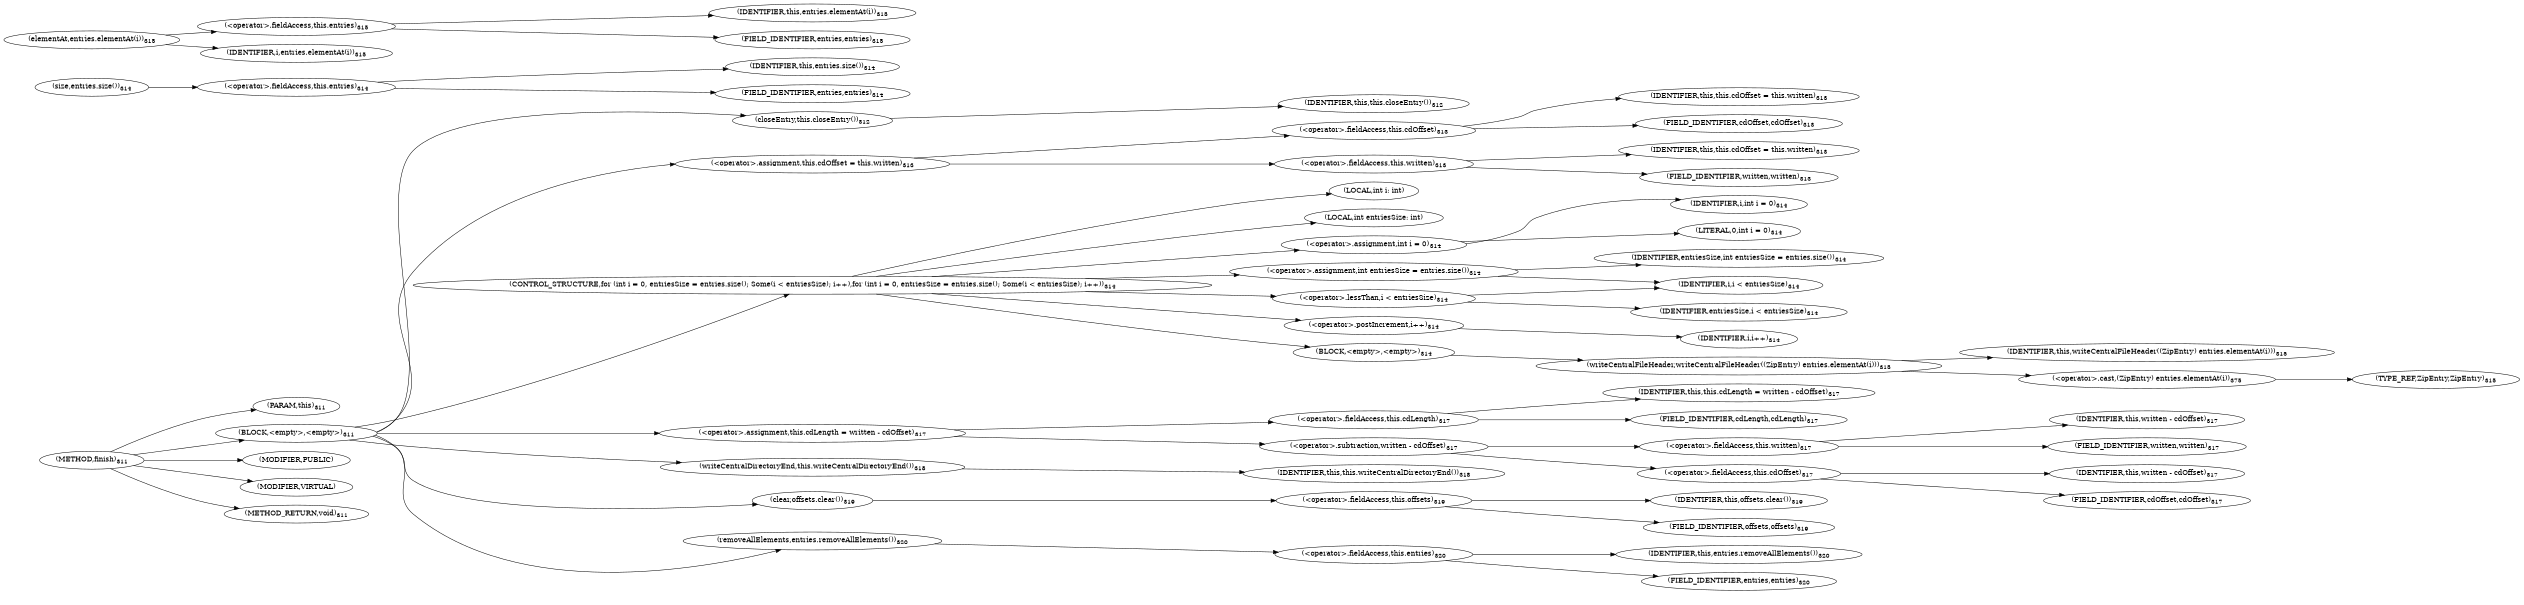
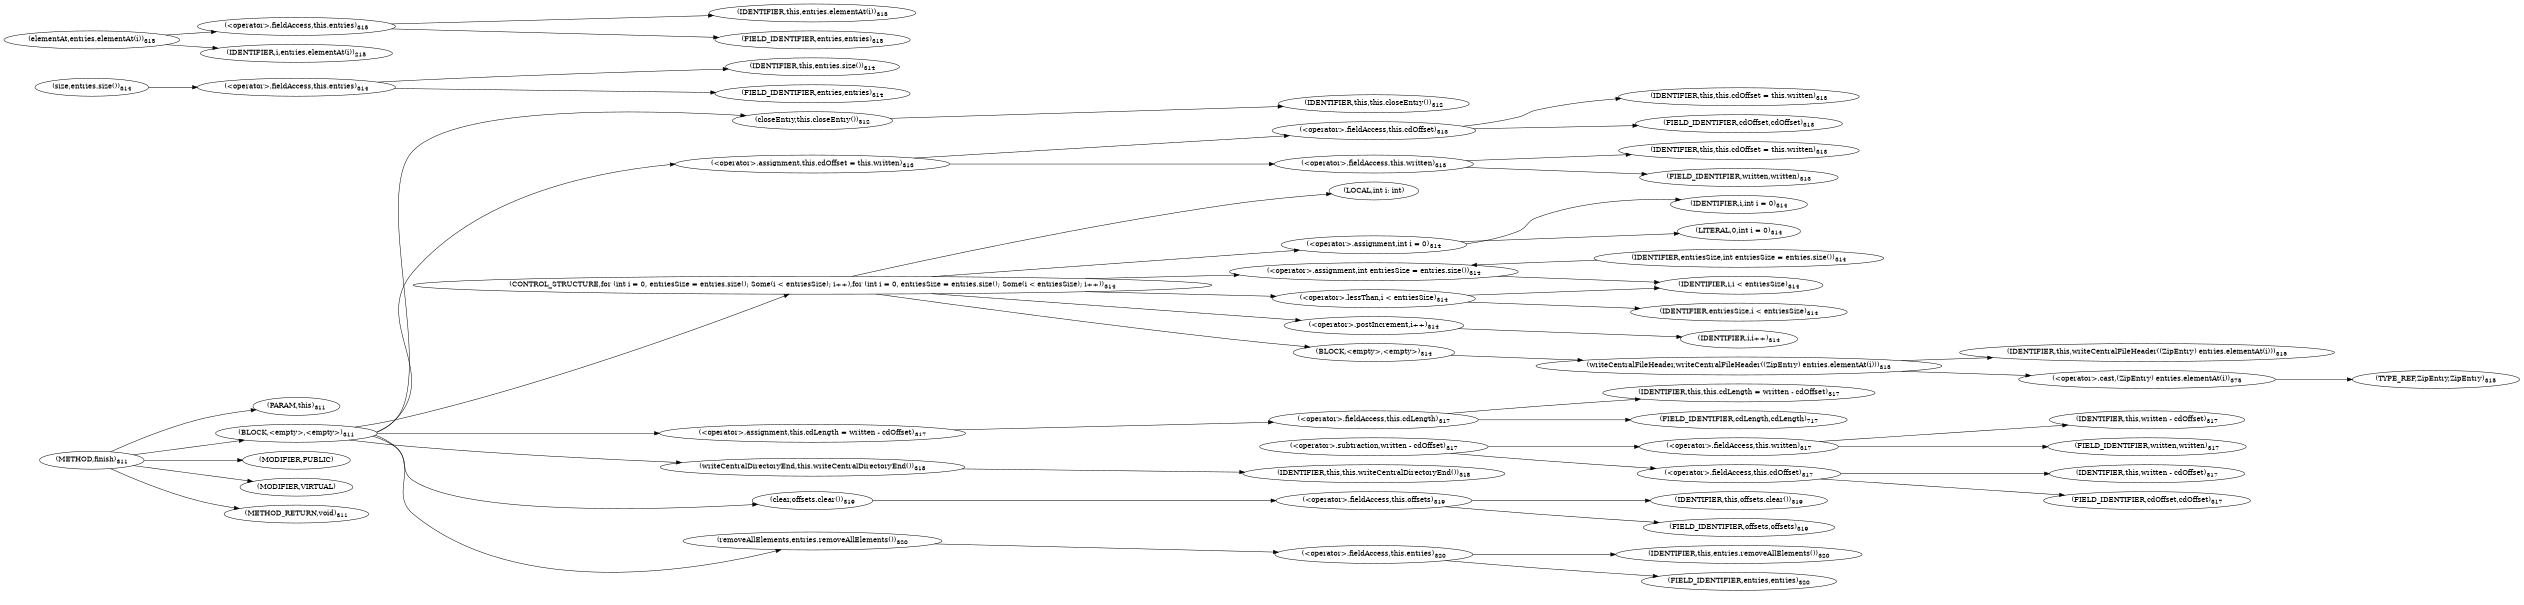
node "(IDENTIFIER,i,entries.elementAt(i))": text "315" -> "215"
node "(LOCAL,int entriesSize: int)": removed
edge "(<operator>.assignment,int entriesSize = entries.size())" -> "(IDENTIFIER,entriesSize,int entriesSize = entries.size())": reversed
node "(FIELD_IDENTIFIER,cdLength,cdLength)": text "317" -> "717"
edge "(<operator>.assignment,this.cdLength = written - cdOffset)" -> "(<operator>.subtraction,written - cdOffset)": removed
